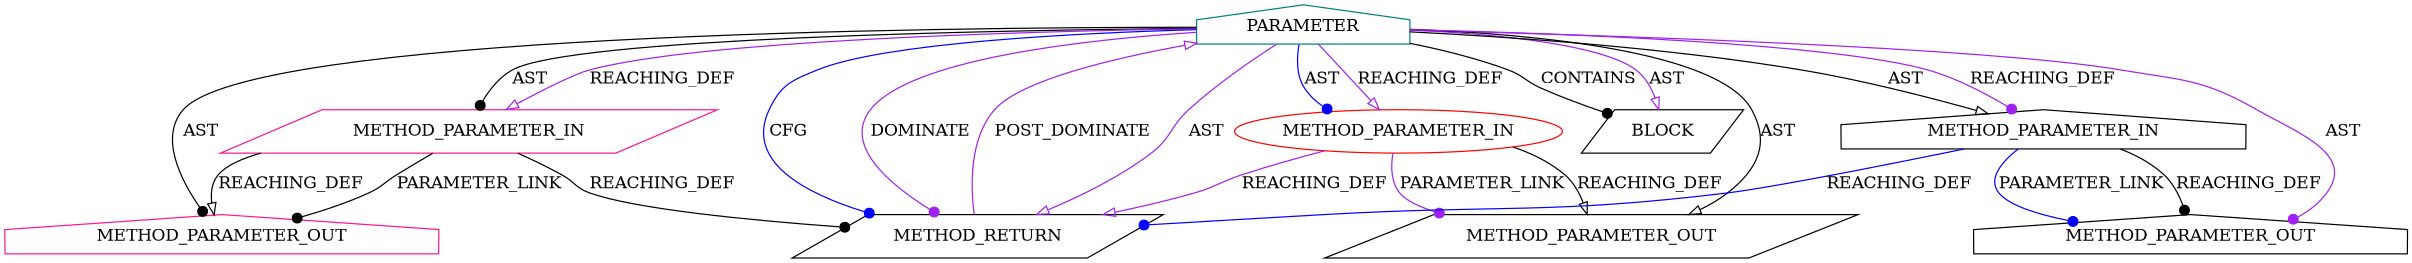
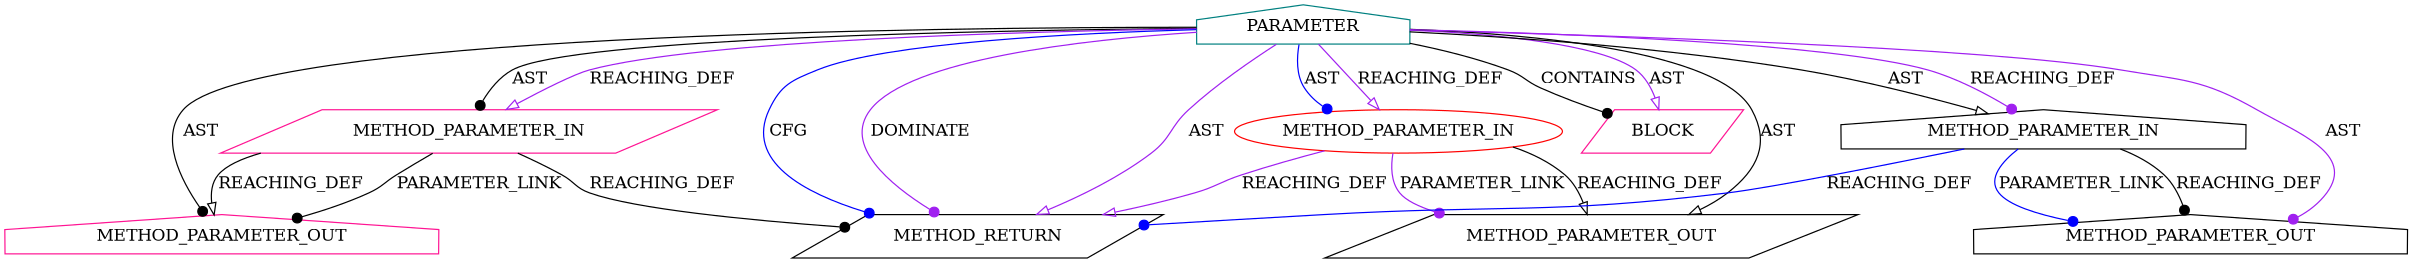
edge "METHOD_RETURN" -> "PARAMETER": removed, label "POST_DOMINATE"
node "BLOCK": color black -> deeppink
